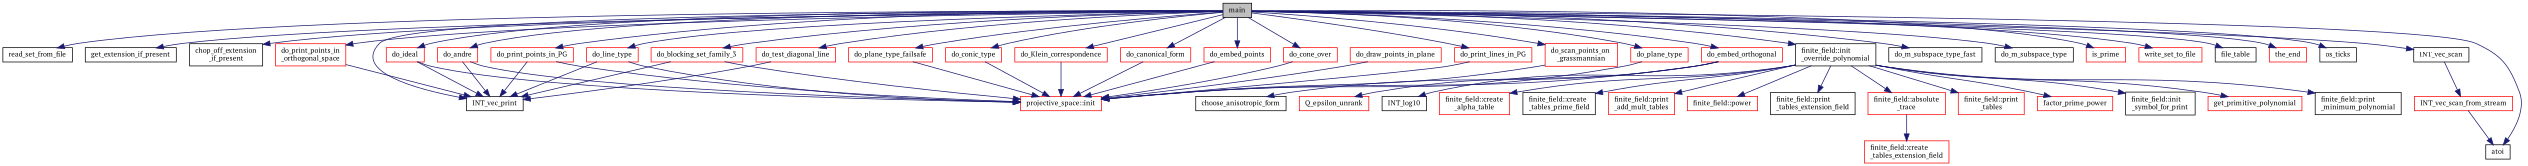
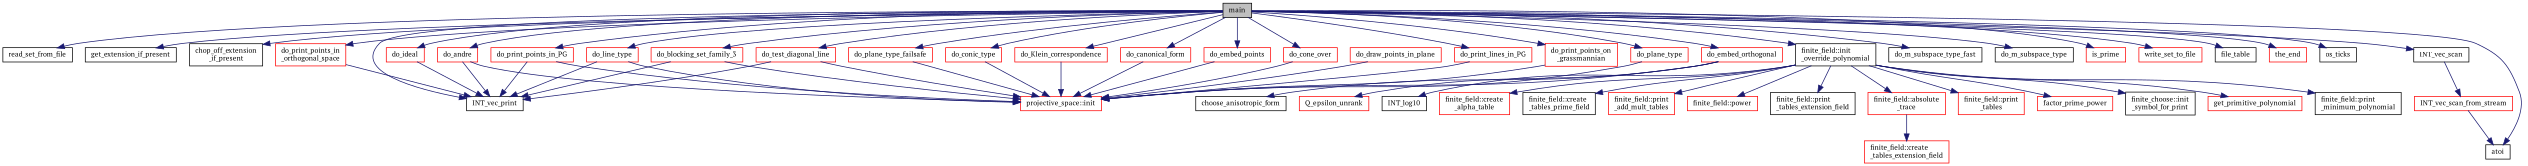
node "do_scan_points_on _grassmannian": label "do_scan_points_on _grassmannian" -> "do_print_points_on _grassmannian"
edge "do_ideal" -> "projective_space::init": now "do_test_diagonal_line" -> "projective_space::init"
node "finite_field::init _symbol_for_print": label "finite_field::init _symbol_for_print" -> "finite_choose::init _symbol_for_print"
